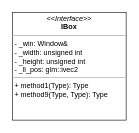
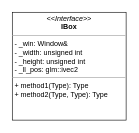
node "<<Interface>> IBox - _win: Window& - _width: unsigned int - _height: unsigned int - _ll_pos: glm::ivec2 + method1(Type): Type + method9(Type, Type): Type": label "<<Interface>> IBox - _win: Window& - _width: unsigned int - _height: unsigned int - _ll_pos: glm::ivec2 + method1(Type): Type + method9(Type, Type): Type" -> "<<Interface>> IBox - _win: Window& - _width: unsigned int - _height: unsigned int - _ll_pos: glm::ivec2 + method1(Type): Type + method2(Type, Type): Type"
